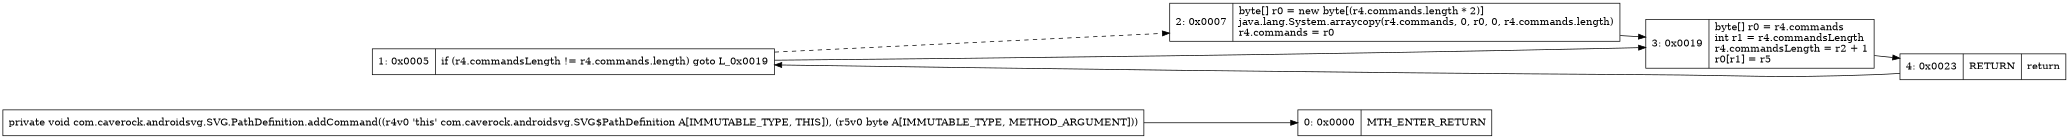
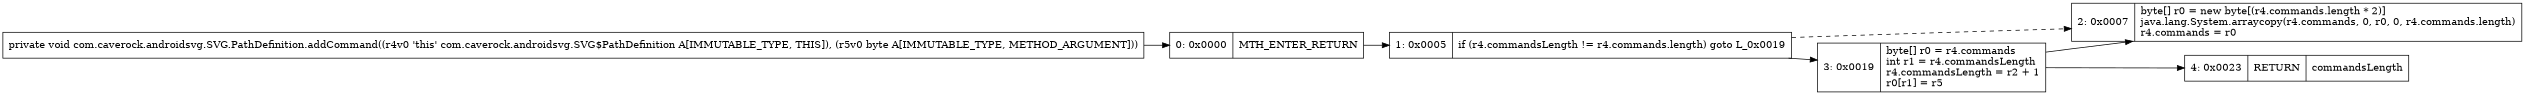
edge "2: 0x0007" -> "3: 0x0019": reversed
node "4: 0x0023": text "return" -> "commandsLength"
edge "4: 0x0023" -> "1: 0x0005": now "0: 0x0000" -> "1: 0x0005"
